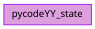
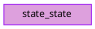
node "pycodeYY_state": label "pycodeYY_state" -> "state_state"
